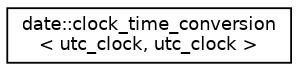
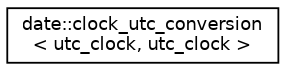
node "date::clock_time_conversion < utc_clock, utc_clock >": label "date::clock_time_conversion < utc_clock, utc_clock >" -> "date::clock_utc_conversion < utc_clock, utc_clock >"
